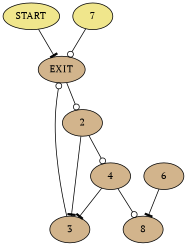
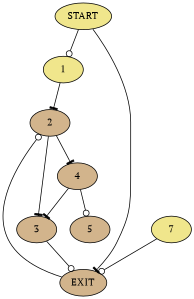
node "1": added
edge "2" -> "4": arrowhead odot -> tee
node "6": removed
node "8": label "8" -> "5"
